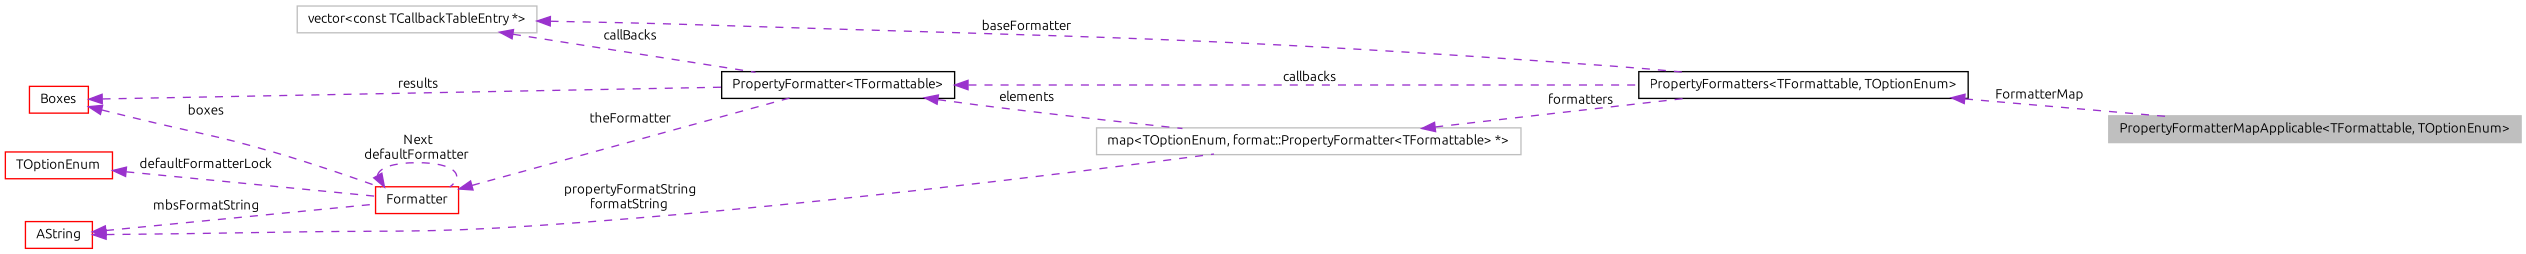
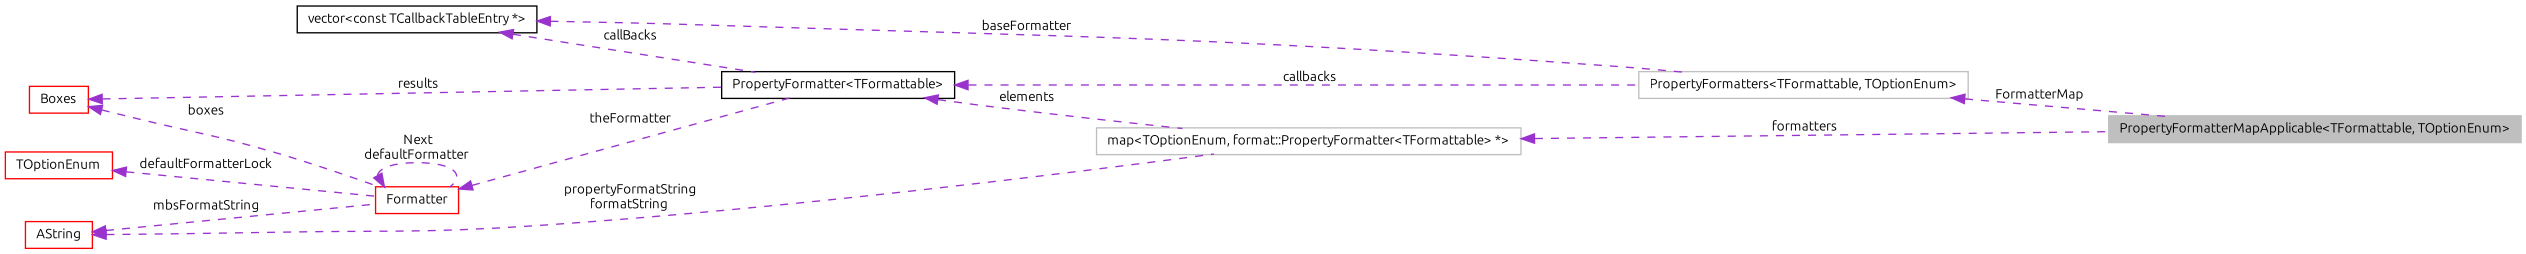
node "vector<const TCallbackTableEntry *>": color grey75 -> black
node "PropertyFormatters<TFormattable, TOptionEnum>": color black -> grey75
edge "PropertyFormatters<TFormattable, TOptionEnum>" -> "map<TOptionEnum, format::PropertyFormatter<TFormattable> *>": now "PropertyFormatterMapApplicable<TFormattable, TOptionEnum>" -> "map<TOptionEnum, format::PropertyFormatter<TFormattable> *>"
